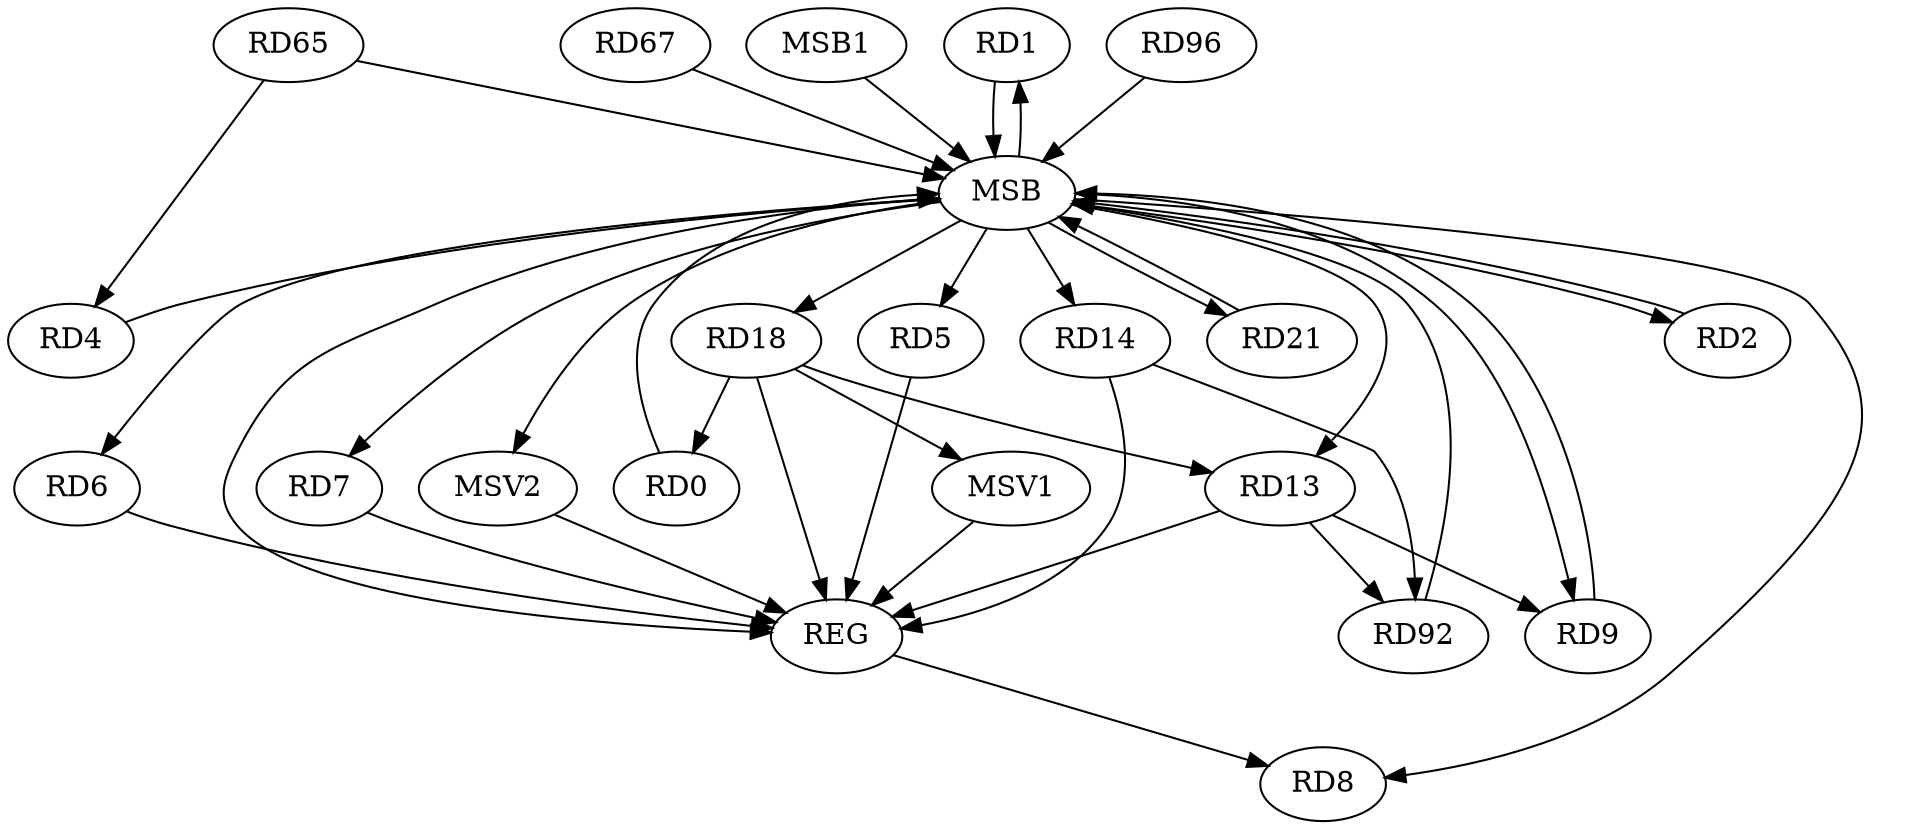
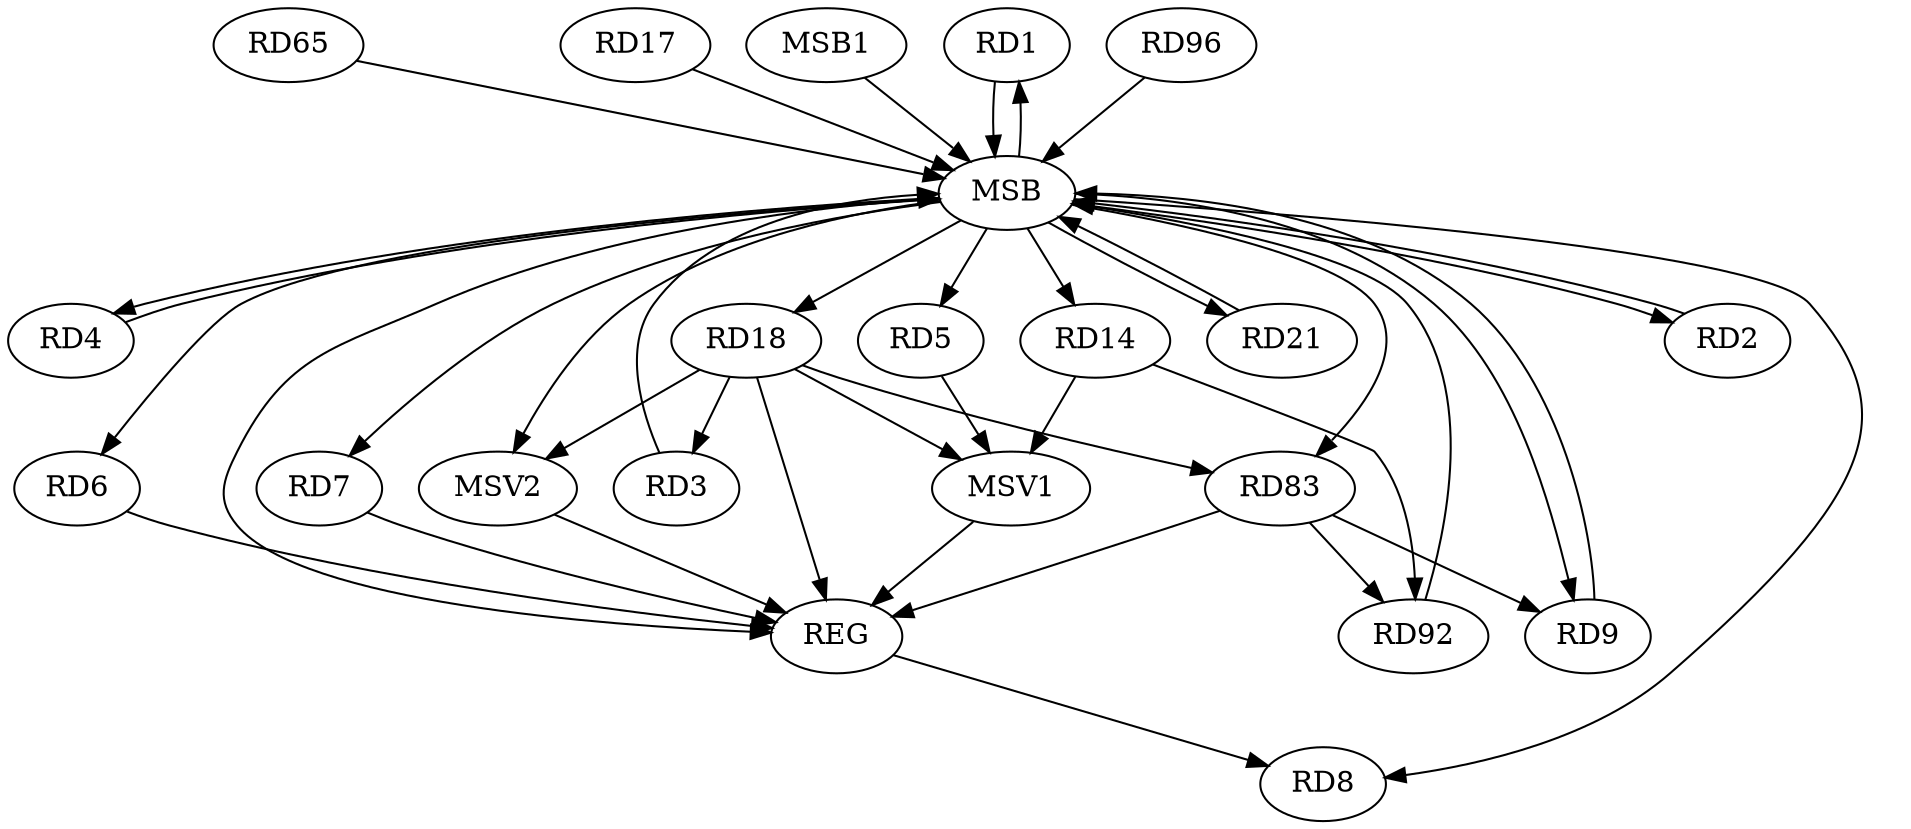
node "RD67": label "RD67" -> "RD17"
edge "RD65" -> "RD4": now "MSB" -> "RD4"
edge "RD18" -> "MSV2": added
edge "RD5" -> "REG": now "RD5" -> "MSV1"
node "RD0": label "RD0" -> "RD3"
node "RD13": label "RD13" -> "RD83"
edge "RD14" -> "REG": now "RD14" -> "MSV1"
